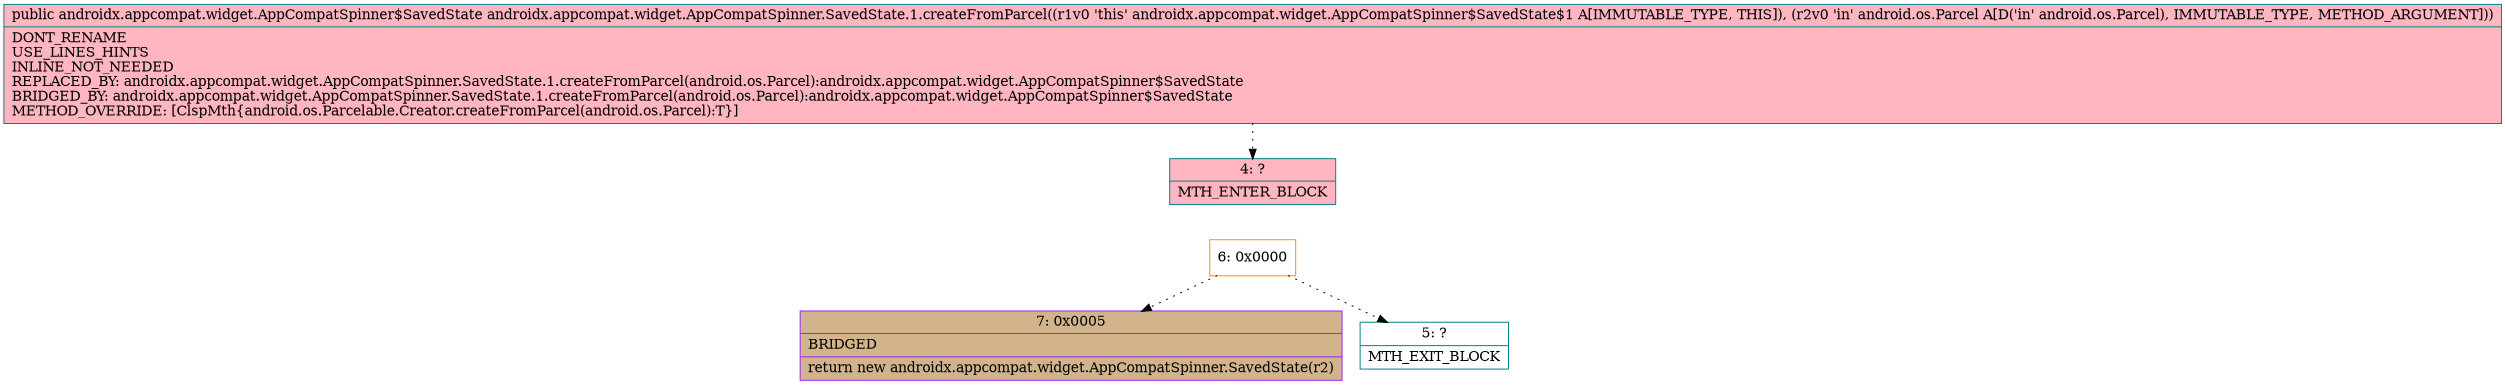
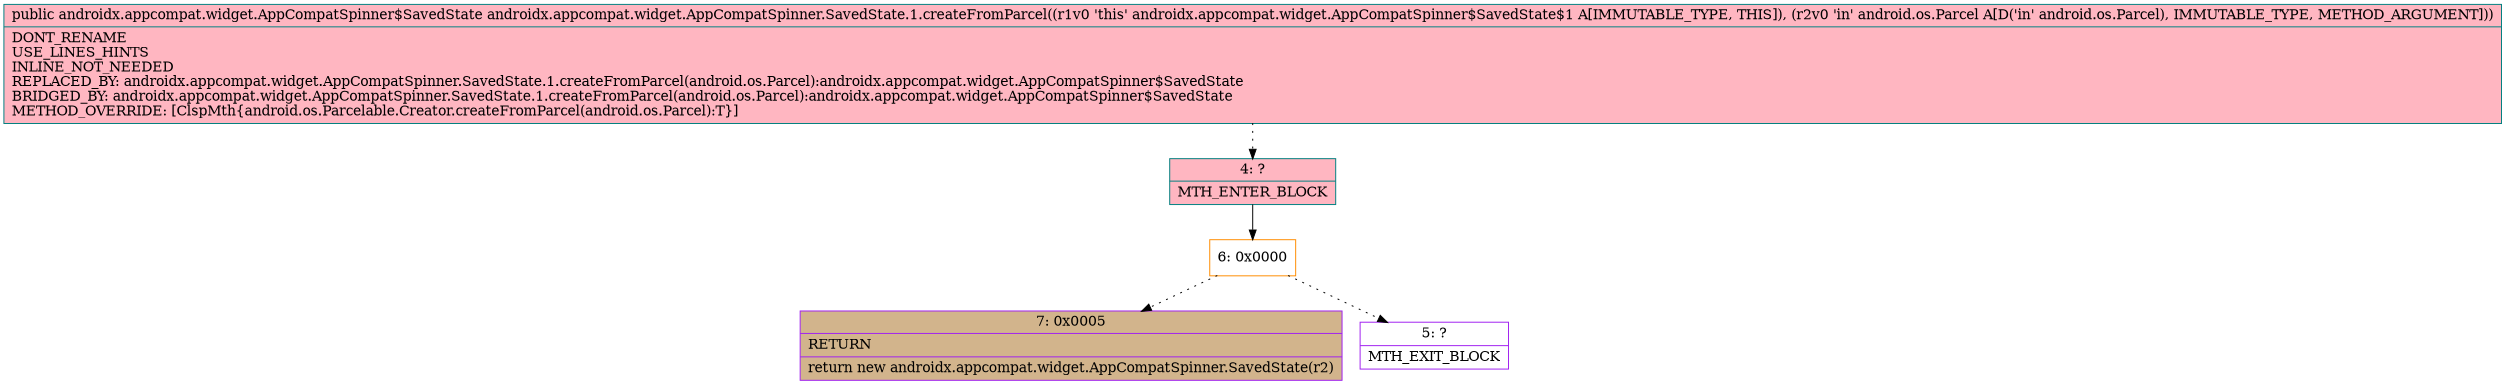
edge "4: ?" -> "6: 0x0000": added
node "7: 0x0005": text "BRIDGED" -> "RETURN"
node "5: ?": color teal -> purple
